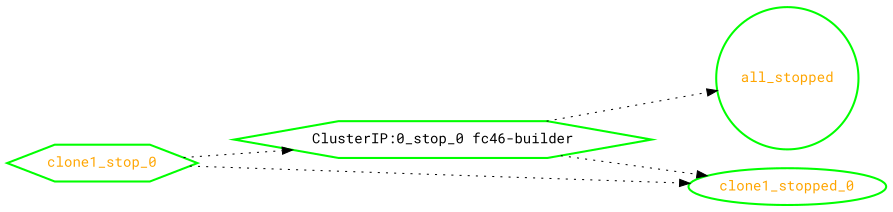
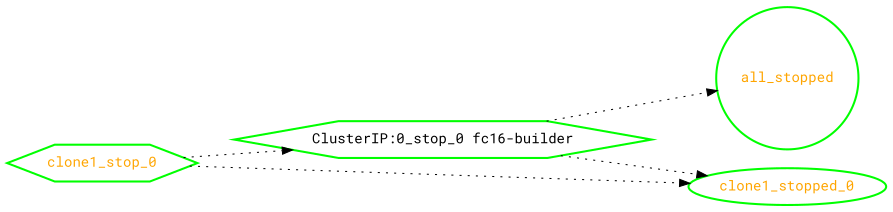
node "ClusterIP:0_stop_0 fc46-builder": label "ClusterIP:0_stop_0 fc46-builder" -> "ClusterIP:0_stop_0 fc16-builder"
